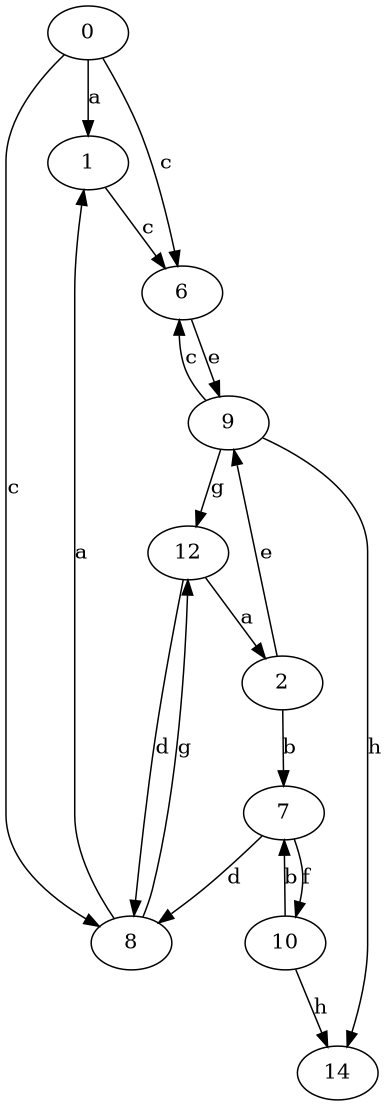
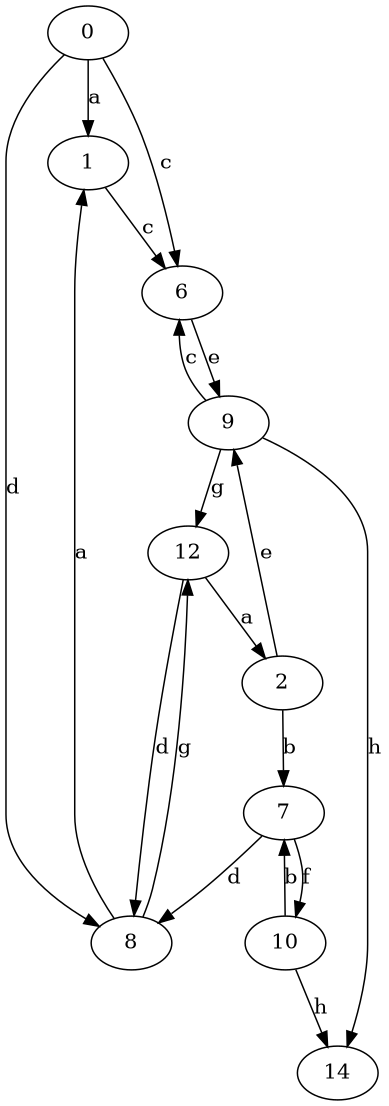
edge "0" -> "8": label "c" -> "d"
